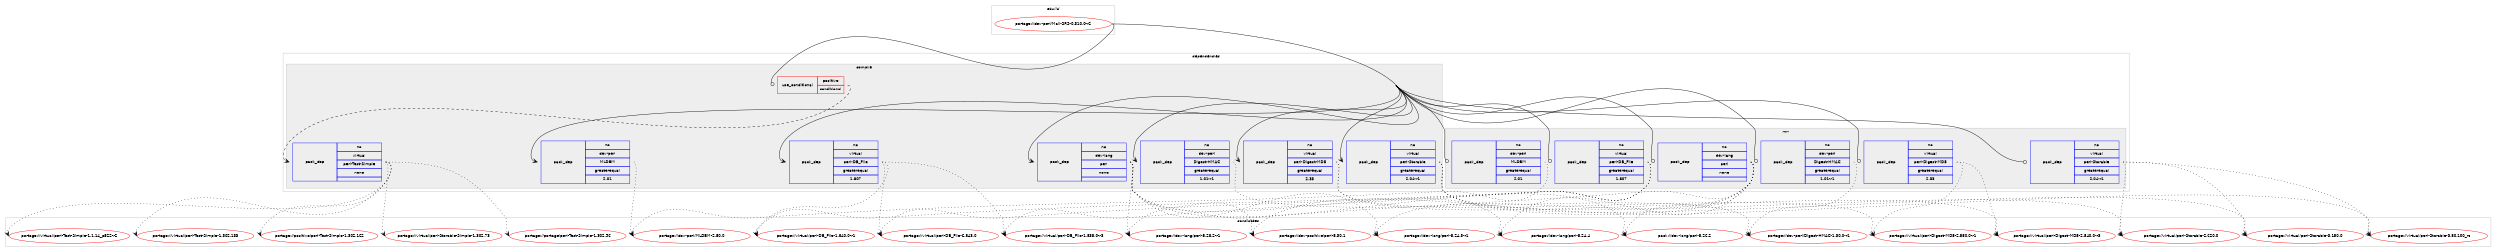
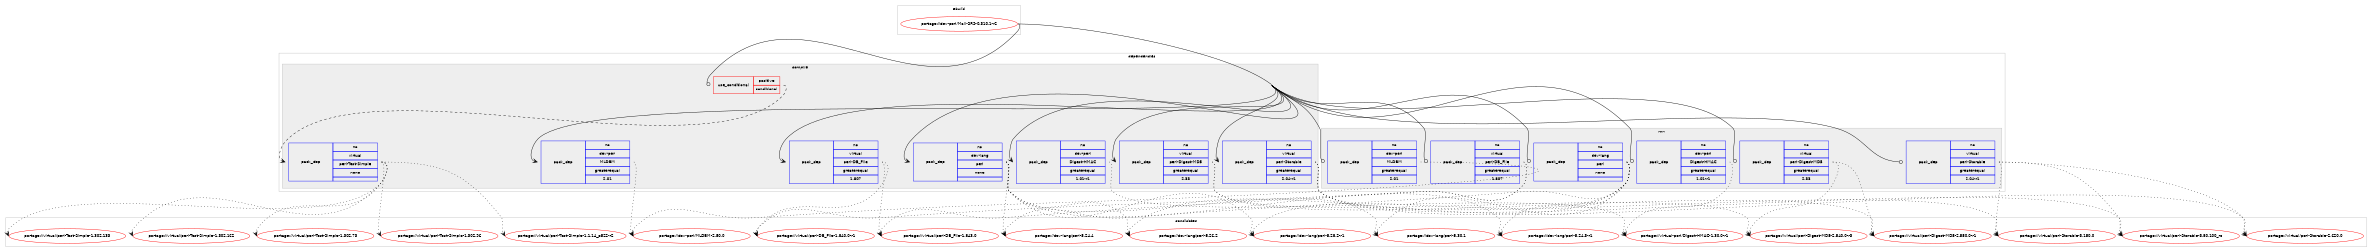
node "portage://dev-perl/Mail-SRS-0.310.0-r2": label "portage://dev-perl/Mail-SRS-0.310.0-r2" -> "portage://dev-perl/Mail-SRS-0.310.1-r2"
node "portage://positive/perl-Test-Simple-1.302.162": label "portage://positive/perl-Test-Simple-1.302.162" -> "portage://virtual/perl-Test-Simple-1.302.162"
node "portage://virtual/perl-Storable-Simple-1.302.73": label "portage://virtual/perl-Storable-Simple-1.302.73" -> "portage://virtual/perl-Test-Simple-1.302.73"
node "portage://portage/perl-Test-Simple-1.302.96": label "portage://portage/perl-Test-Simple-1.302.96" -> "portage://virtual/perl-Test-Simple-1.302.96"
node "portage://virtual/perl-DB_File-6.843.0": label "portage://virtual/perl-DB_File-6.843.0" -> "portage://virtual/perl-DB_File-1.843.0"
node "portage://virtual/perl-DB_File-1.835.0-r3": removed
node "portage://dev-positive/perl-5.30.1": label "portage://dev-positive/perl-5.30.1" -> "portage://dev-lang/perl-5.30.1"
node "pack://dev-lang/perl-5.26.2": label "pack://dev-lang/perl-5.26.2" -> "portage://dev-lang/perl-5.26.2"
node "portage://dev-perl/Digest-HMAC-1.30.0-r1": label "portage://dev-perl/Digest-HMAC-1.30.0-r1" -> "portage://virtual-perl/Digest-HMAC-1.30.0-r1"
